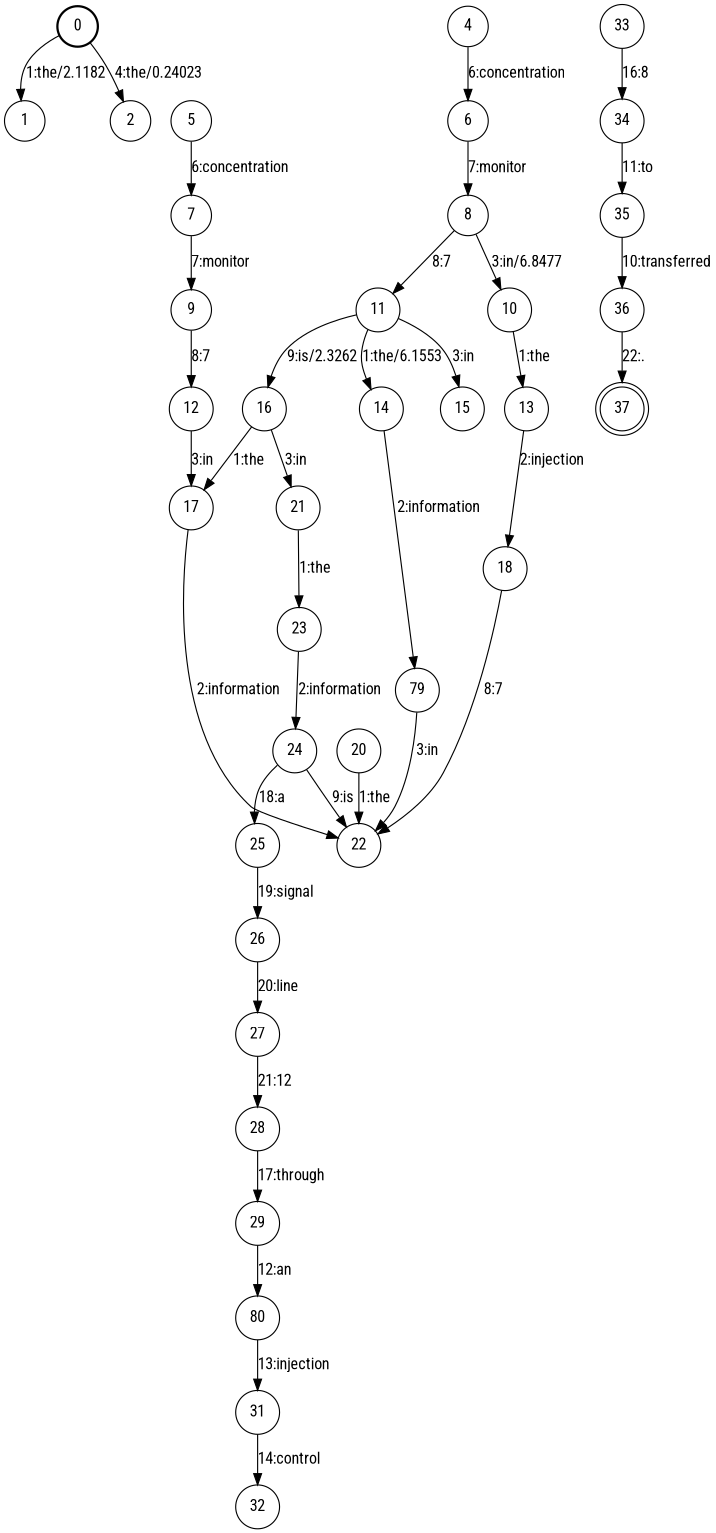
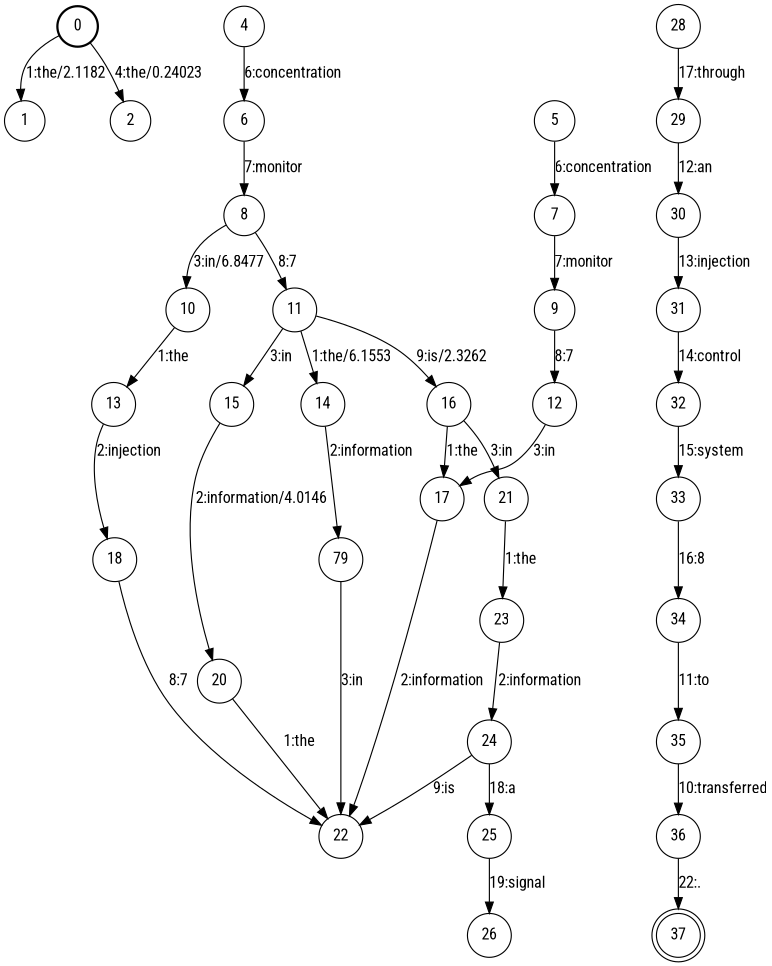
edge "32" -> "33": added, label "15:system"
edge "15" -> "20": added, label "2:information/4.0146"
node "27": removed
node "80": label "80" -> "30"
